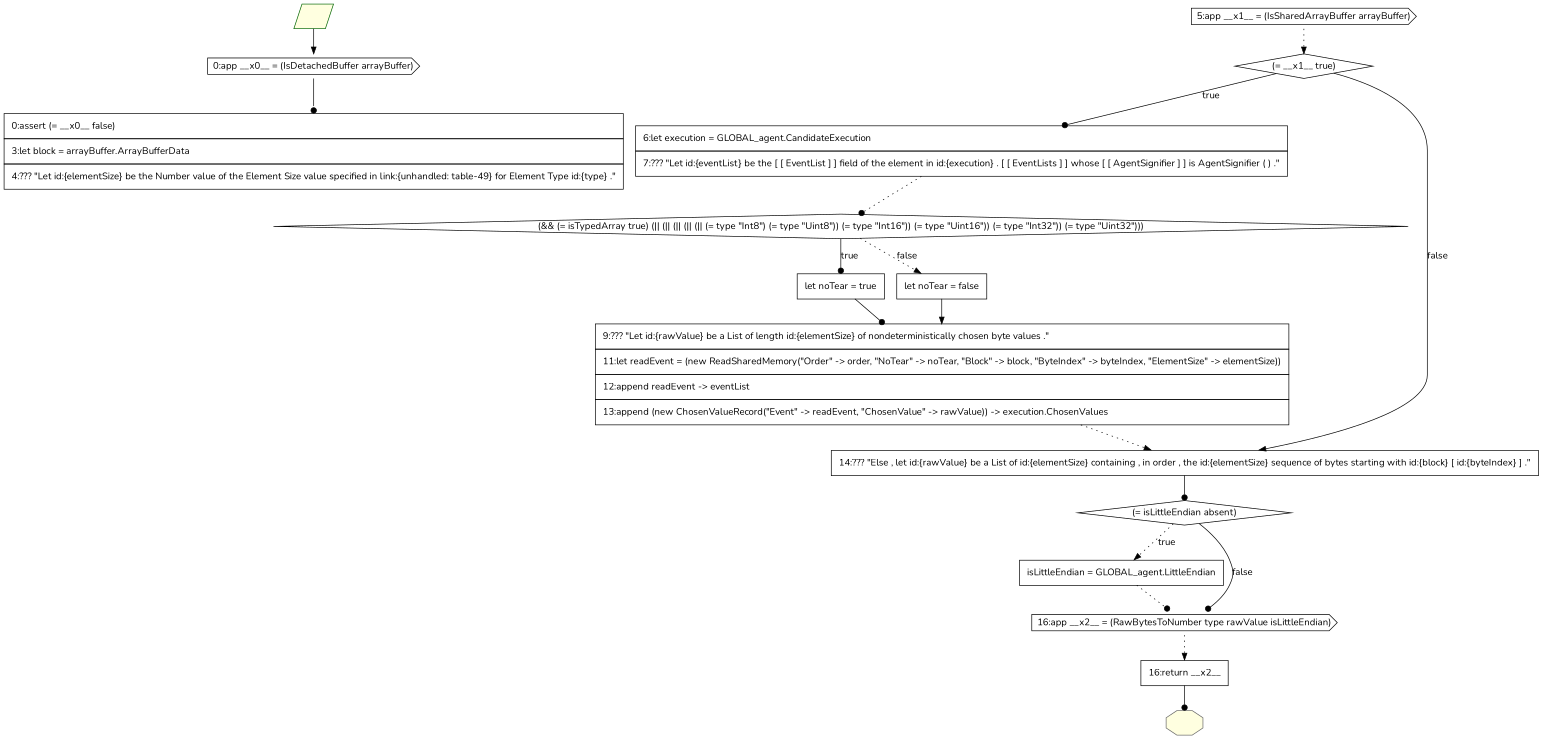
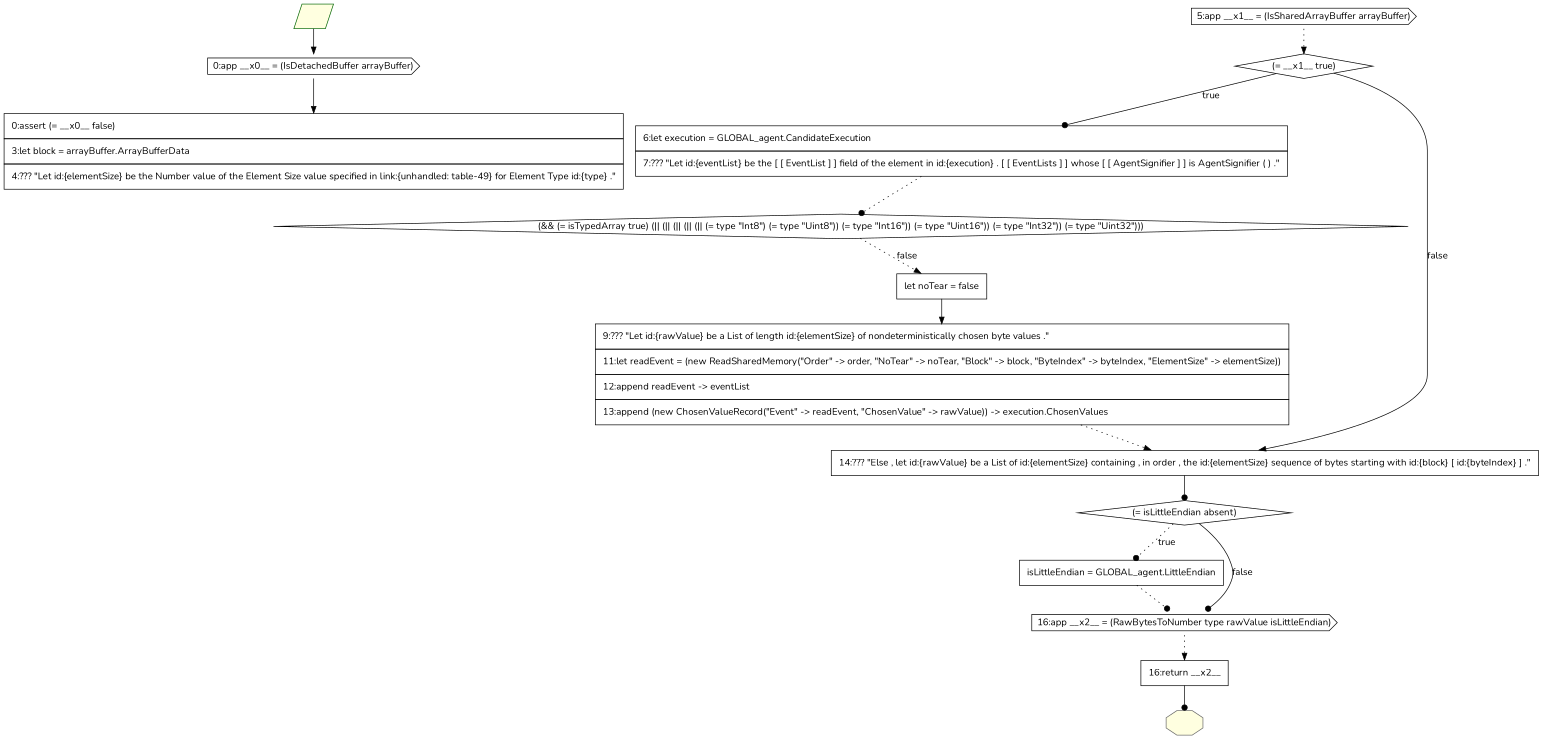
edge "0:app __x0__ = (IsDetachedBuffer arrayBuffer)" -> "0:assert (= __x0__ false)": arrowhead dot -> normal
node "let noTear = true": removed
edge "(= isLittleEndian absent)" -> "isLittleEndian = GLOBAL_agent.LittleEndian": arrowhead normal -> dot
